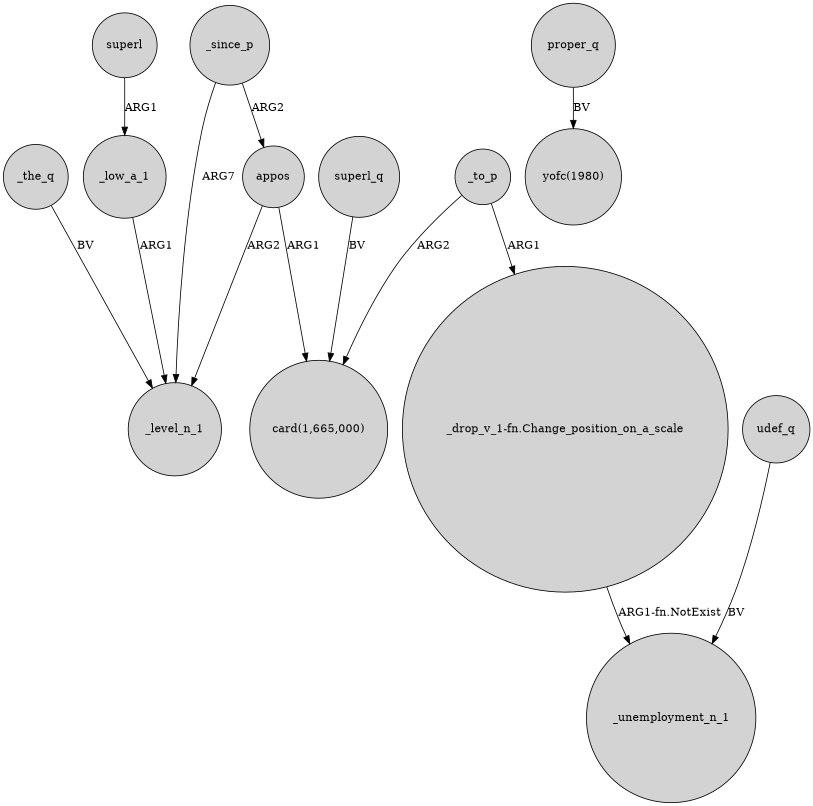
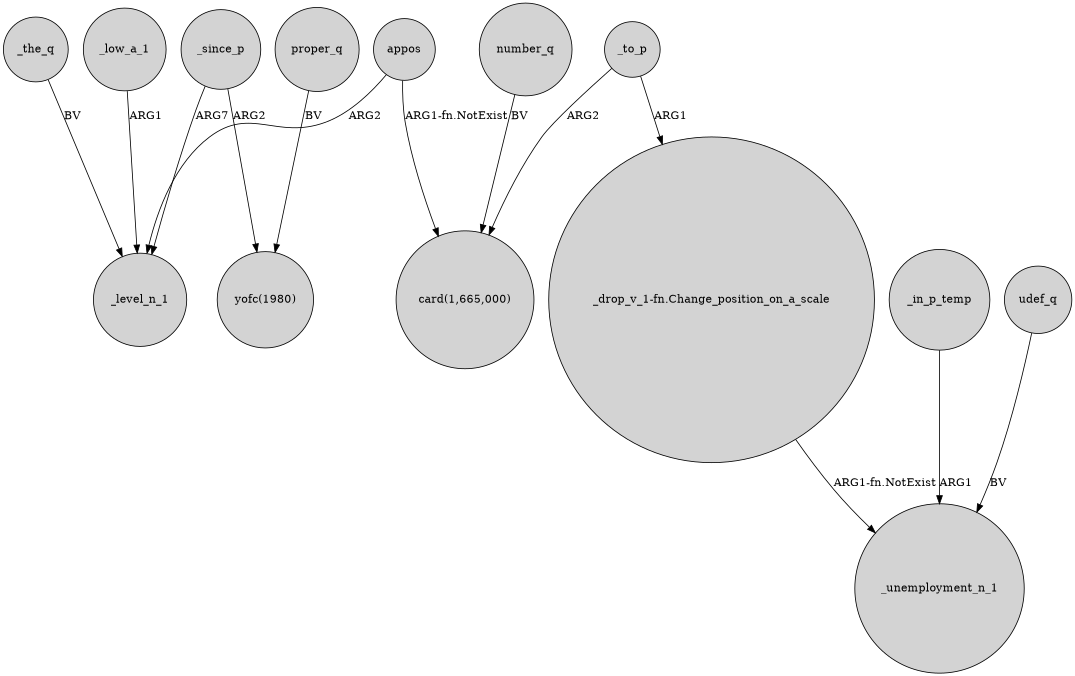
node "superl": removed
edge "_since_p" -> "appos": now "_since_p" -> "yofc(1980)"
node "superl_q": label "superl_q" -> "number_q"
edge "appos" -> "card(1,665,000)": label "ARG1" -> "ARG1-fn.NotExist"
node "_in_p_temp": added
